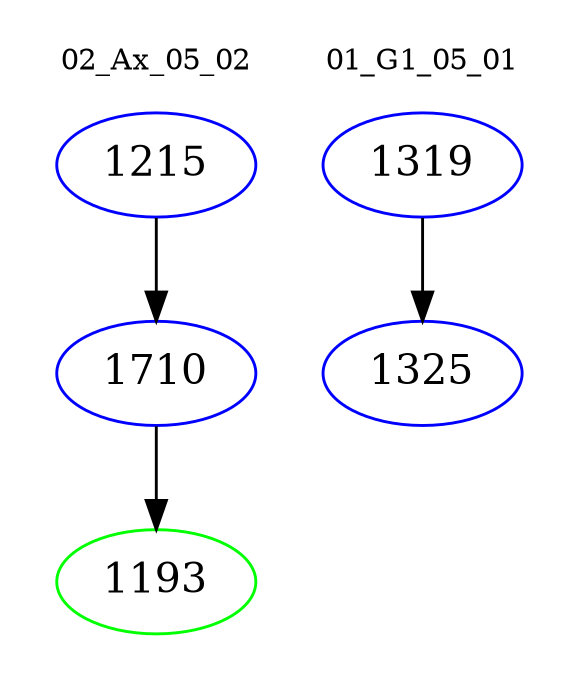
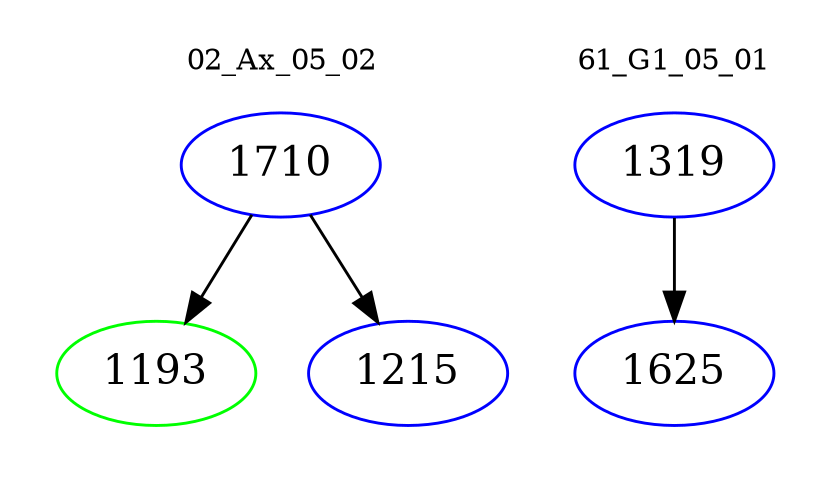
cluster "01_G1_05_01": label "01_G1_05_01" -> "61_G1_05_01"
edge "1215" -> "1710": reversed
node "1325": label "1325" -> "1625"
